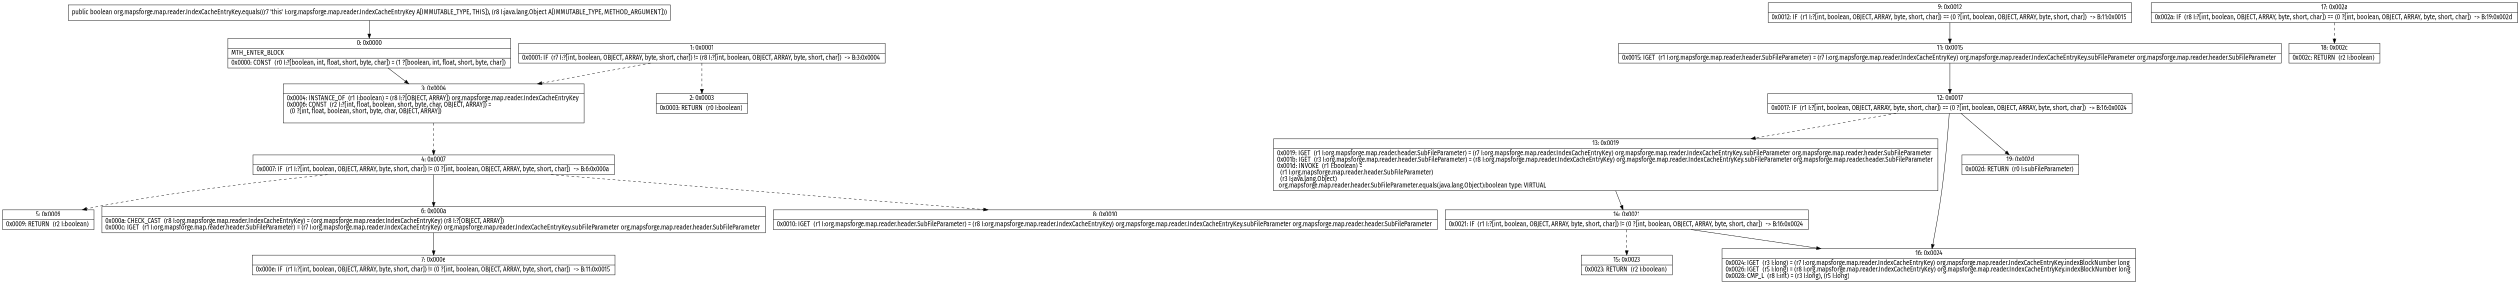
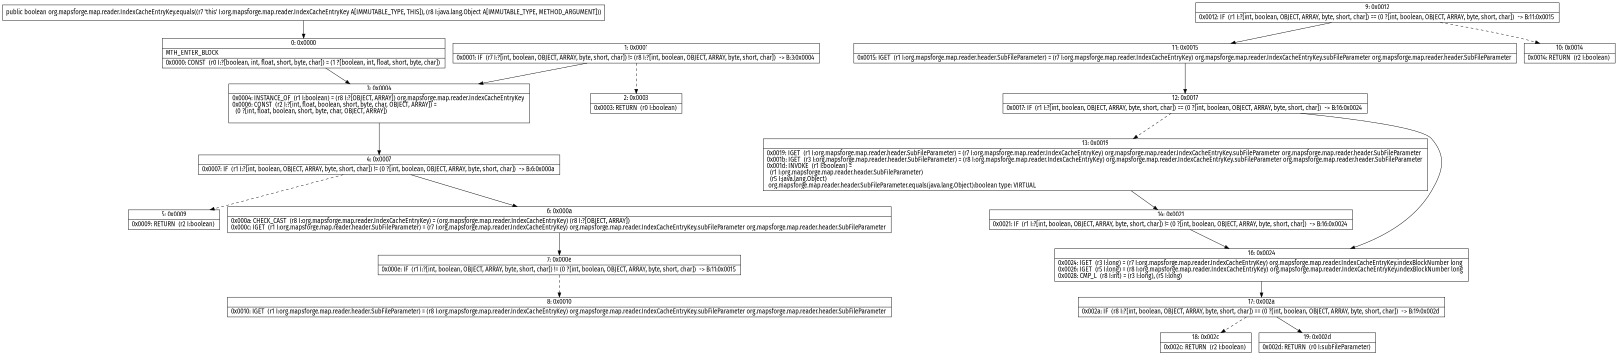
node "10: 0x0014": added
edge "1: 0x0001" -> "3: 0x0004": style dashed -> solid
edge "12: 0x0017" -> "19: 0x002d": now "17: 0x002a" -> "19: 0x002d"
edge "3: 0x0004" -> "4: 0x0007": style dashed -> solid
node "13: 0x0019": text "(r3 I:java.lang.Object)" -> "(r5 I:java.lang.Object)"
edge "4: 0x0007" -> "8: 0x0010": now "7: 0x000e" -> "8: 0x0010"
node "15: 0x0023": removed
edge "16: 0x0024" -> "17: 0x002a": added
